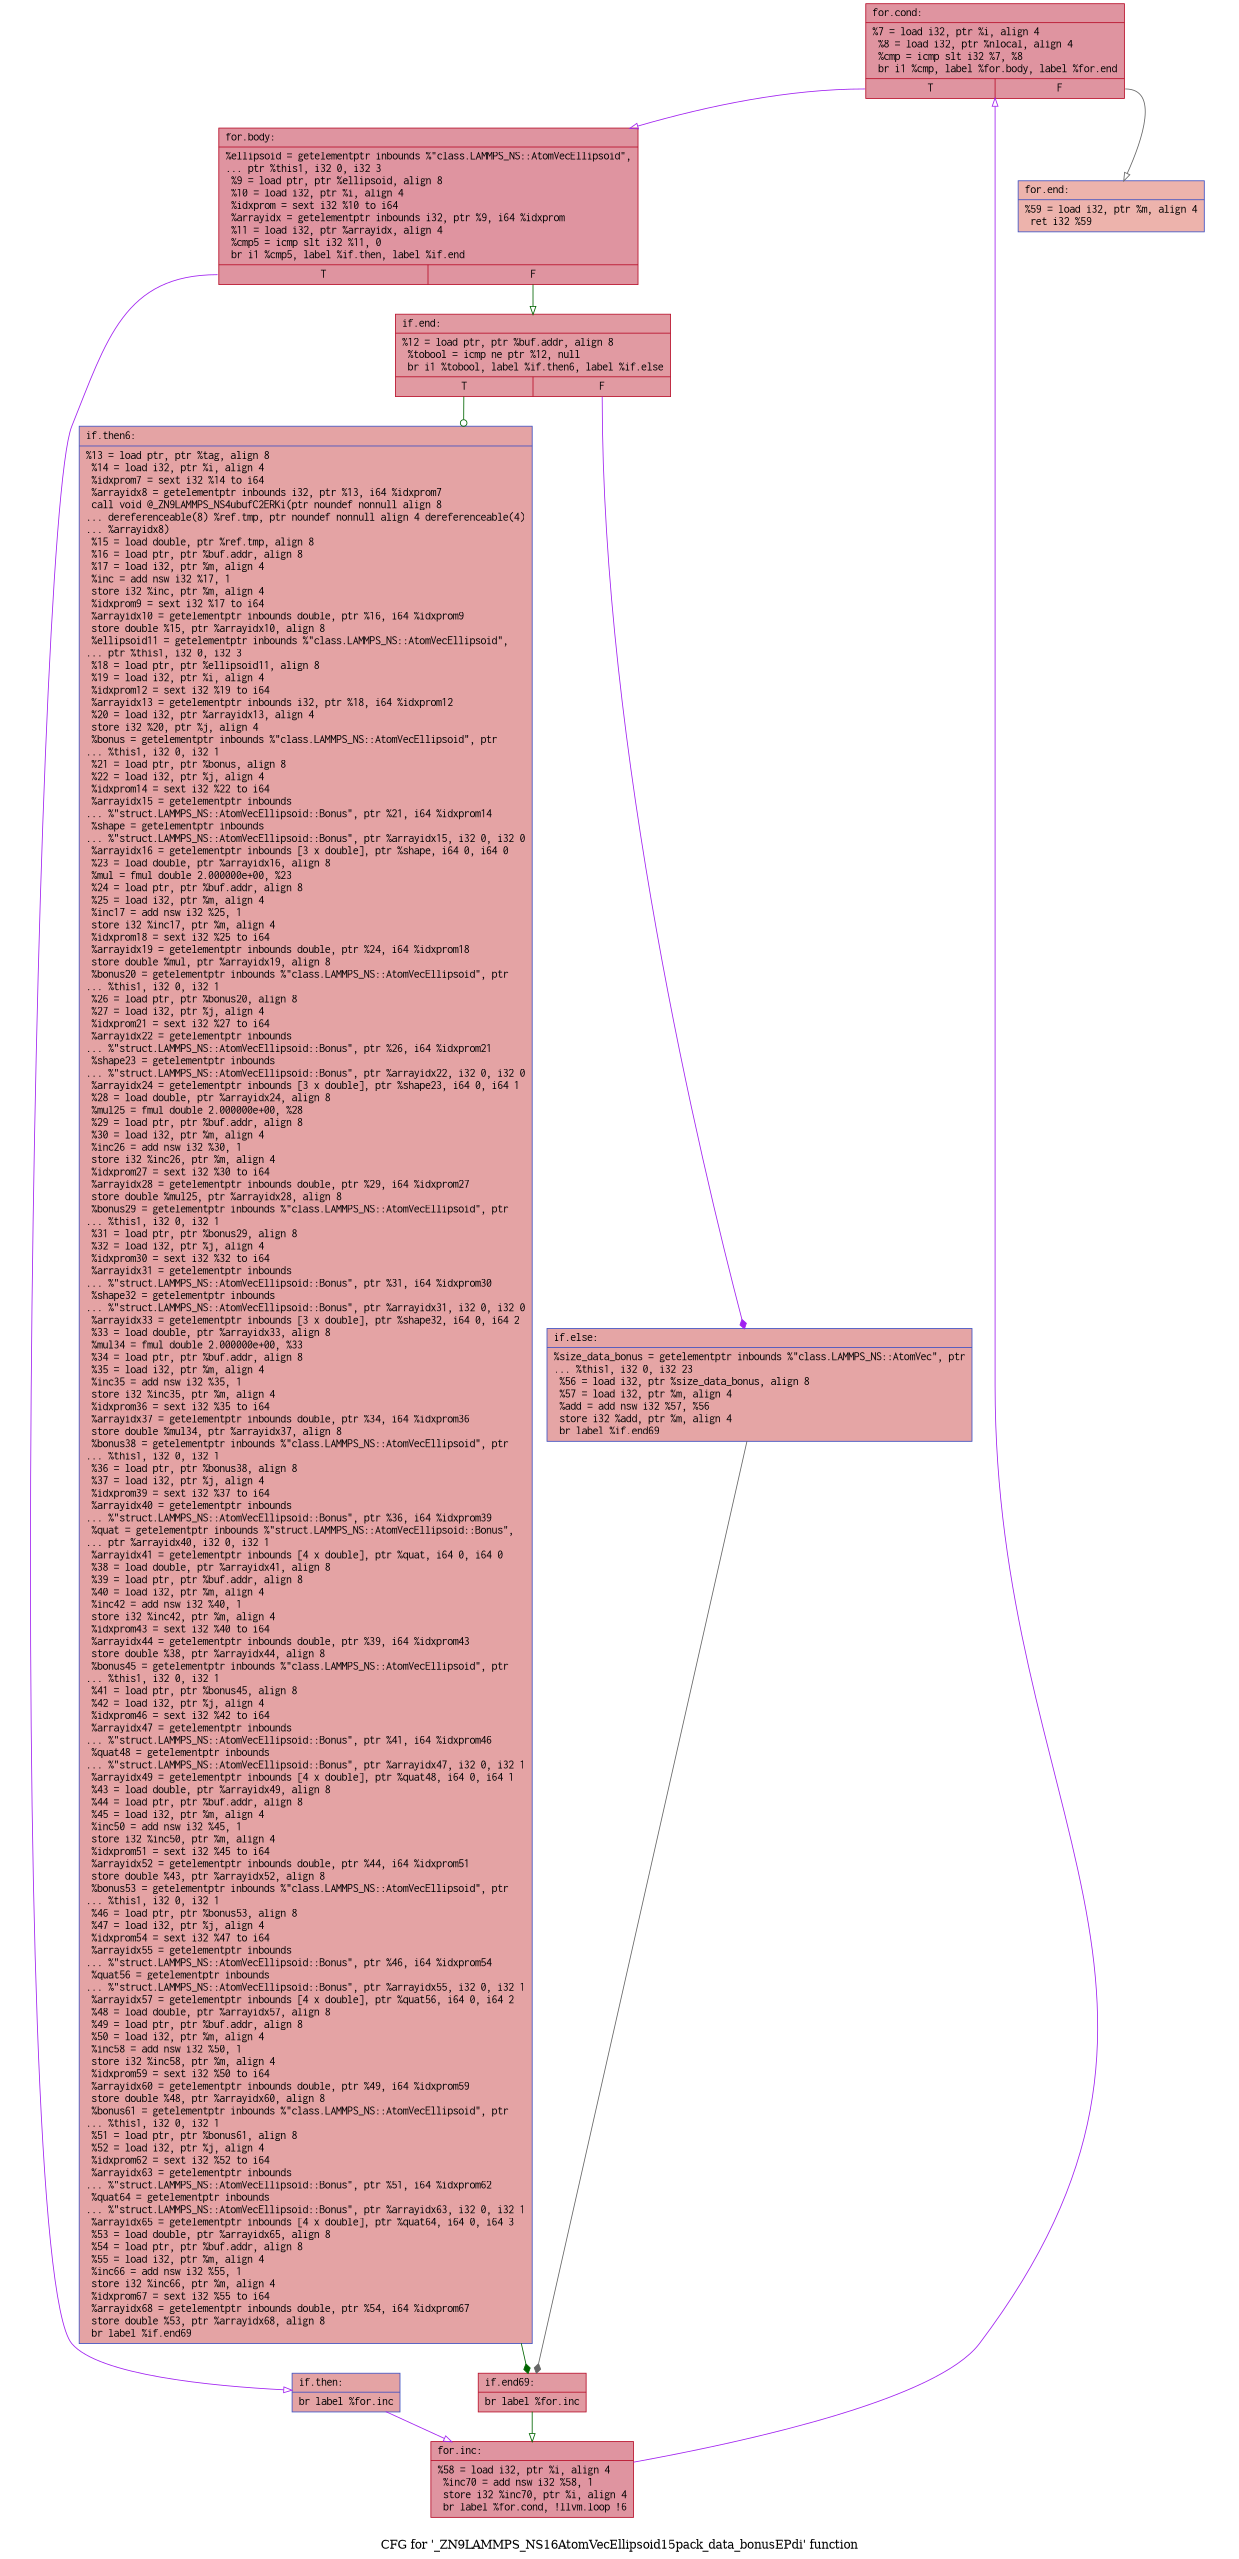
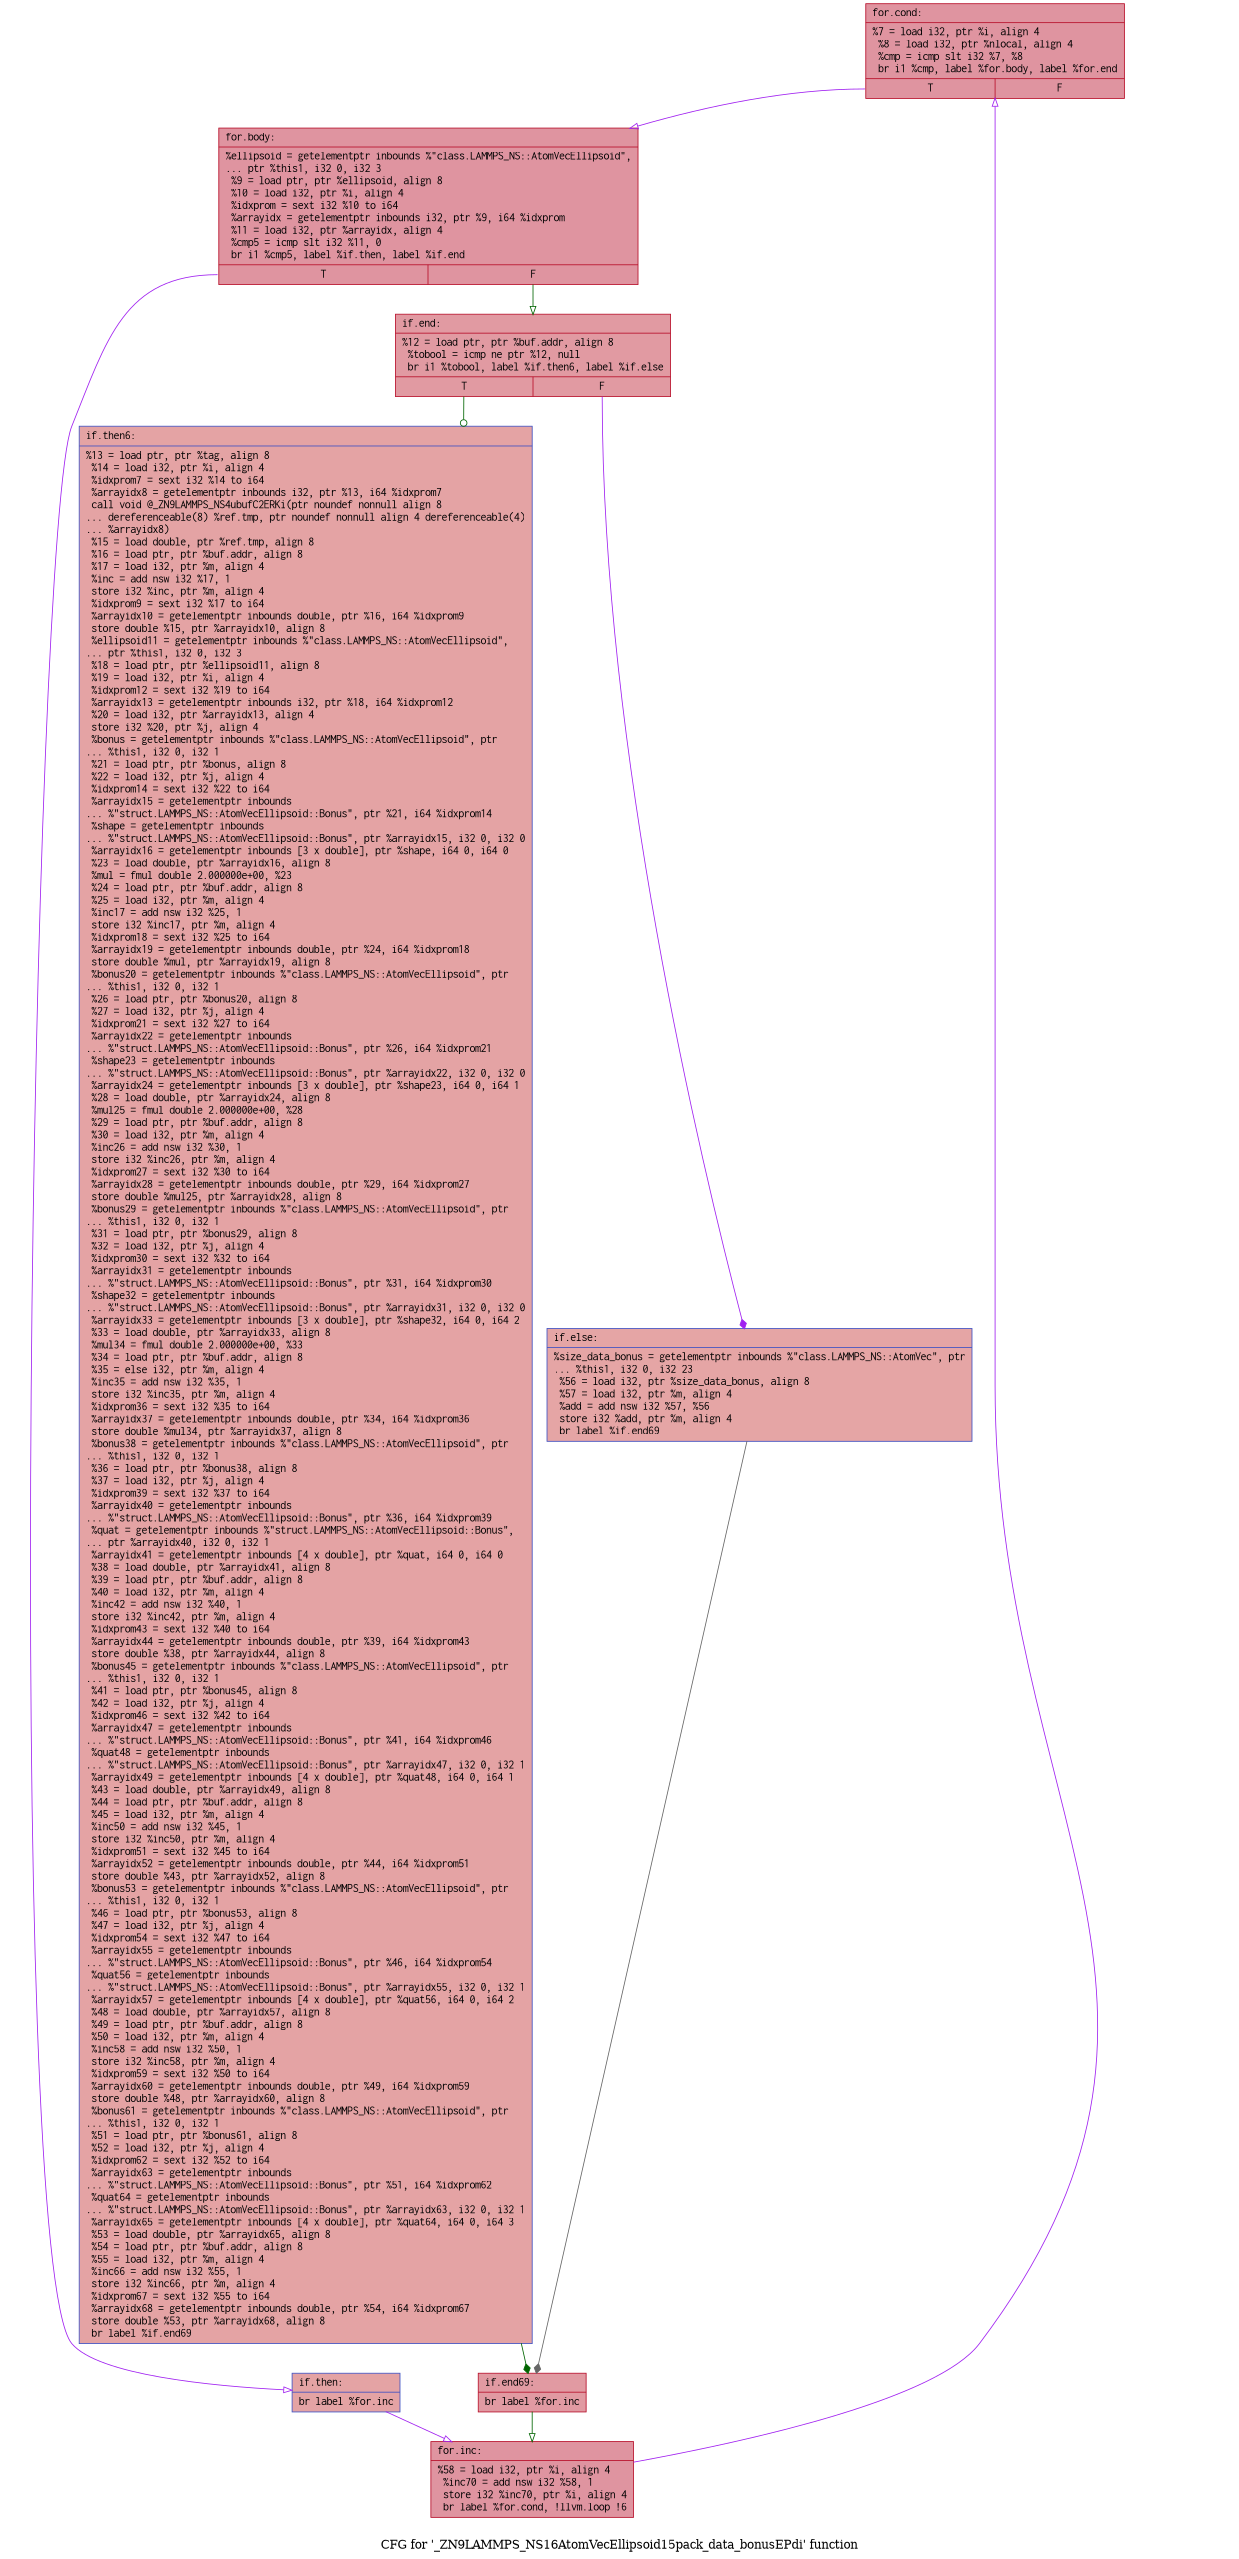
node "for.end:": removed
node "if.then6:": text "%35 = load i32, ptr %m, align 4" -> "%35 = else i32, ptr %m, align 4"
